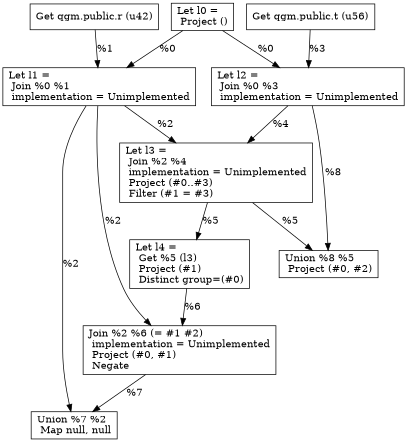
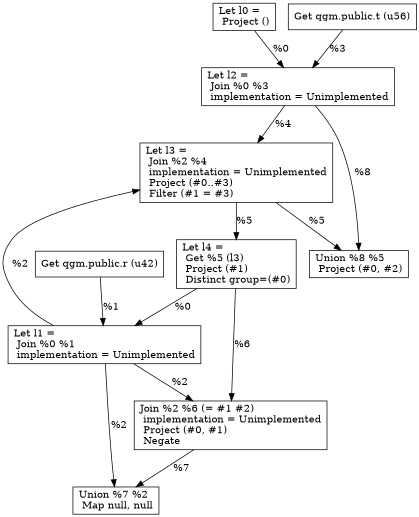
edge "Let l0 = Project ()" -> "Let l1 = Join %0 %1 implementation = Unimplemented": now "Let l4 = Get %5 (l3) Project (#1) Distinct group=(#0)" -> "Let l1 = Join %0 %1 implementation = Unimplemented"
